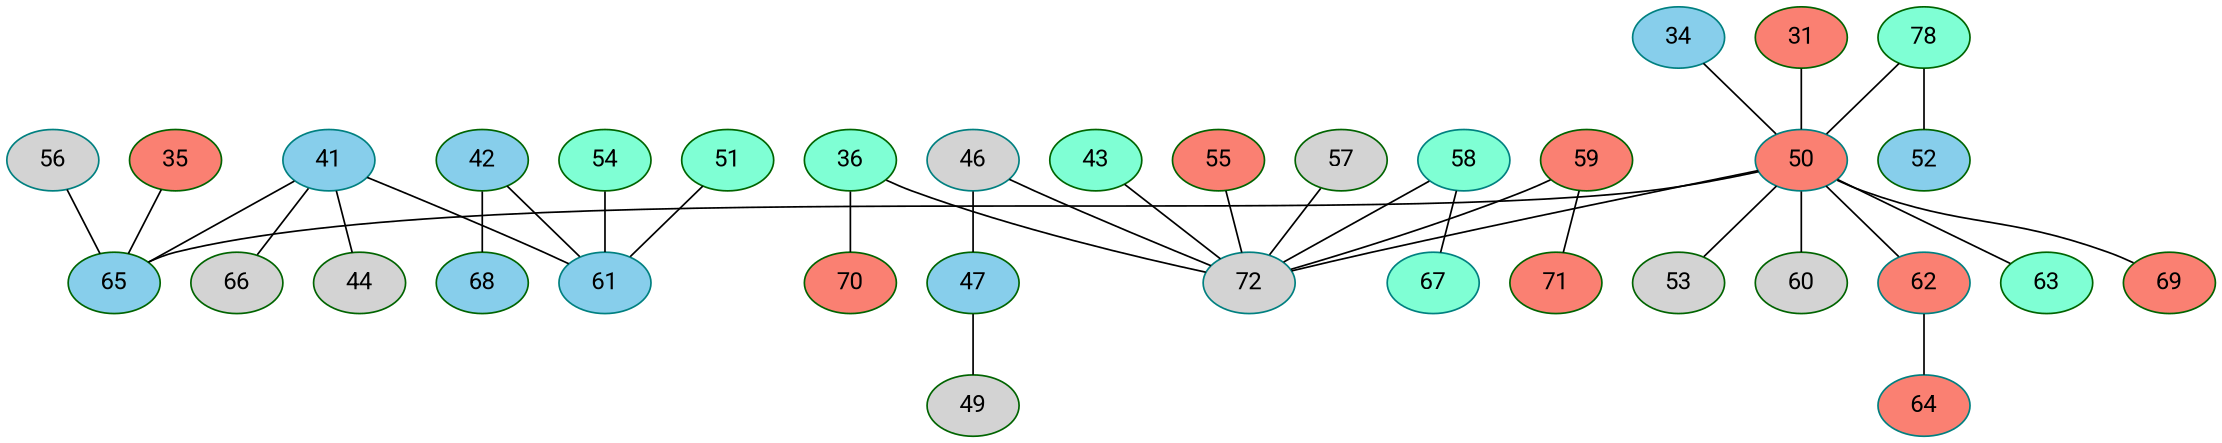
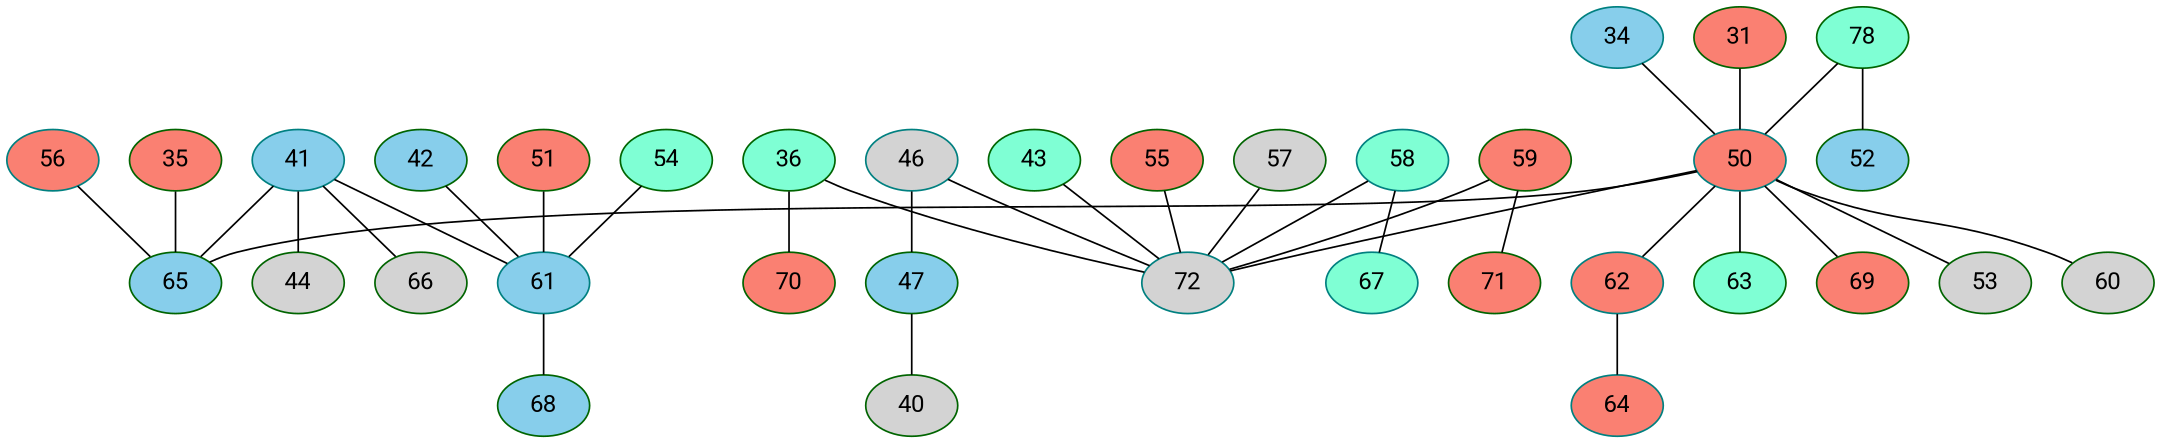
node "56": fillcolor lightgrey -> salmon
node "51": fillcolor aquamarine -> salmon
edge "42" -- "68": now "61" -- "68"
node "49": label "49" -> "40"
